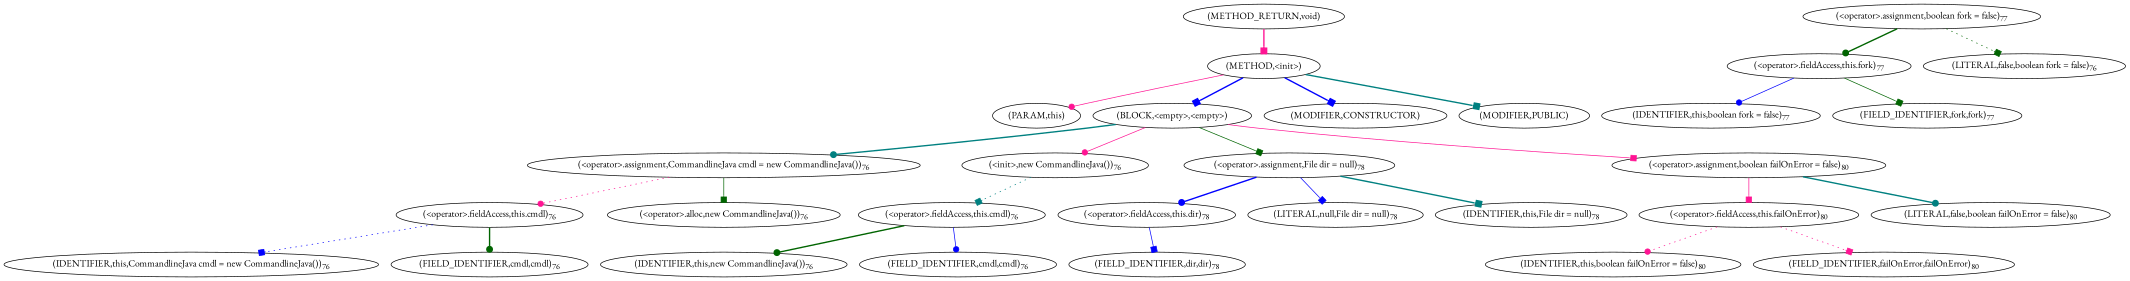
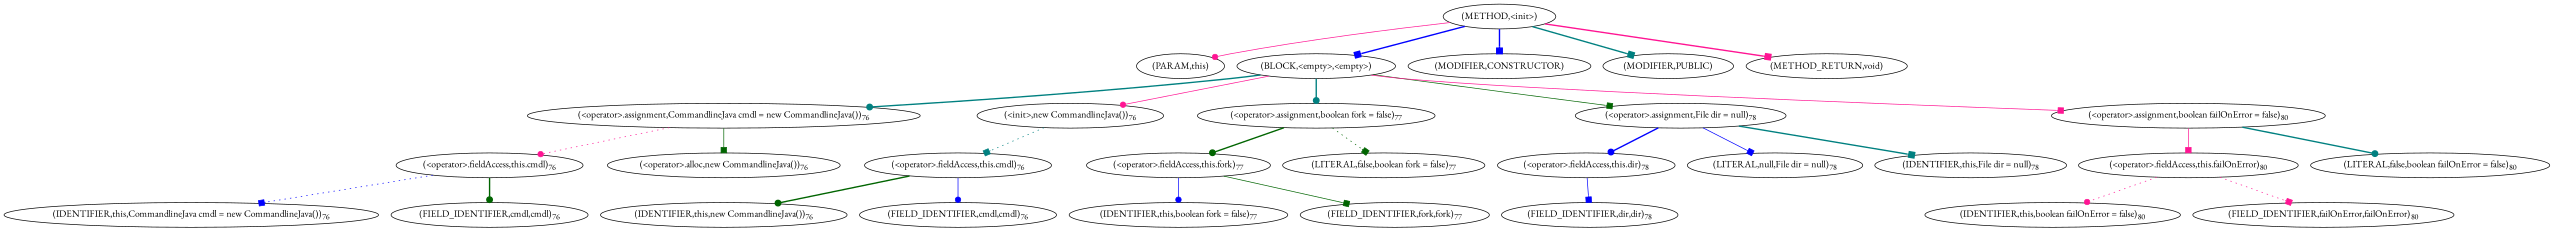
edge "(METHOD_RETURN,void)" -> "(METHOD,<init>)": reversed
node "(LITERAL,false,boolean fork = false)": text "76" -> "77"
edge "(BLOCK,<empty>,<empty>)" -> "(<operator>.assignment,boolean fork = false)": added
